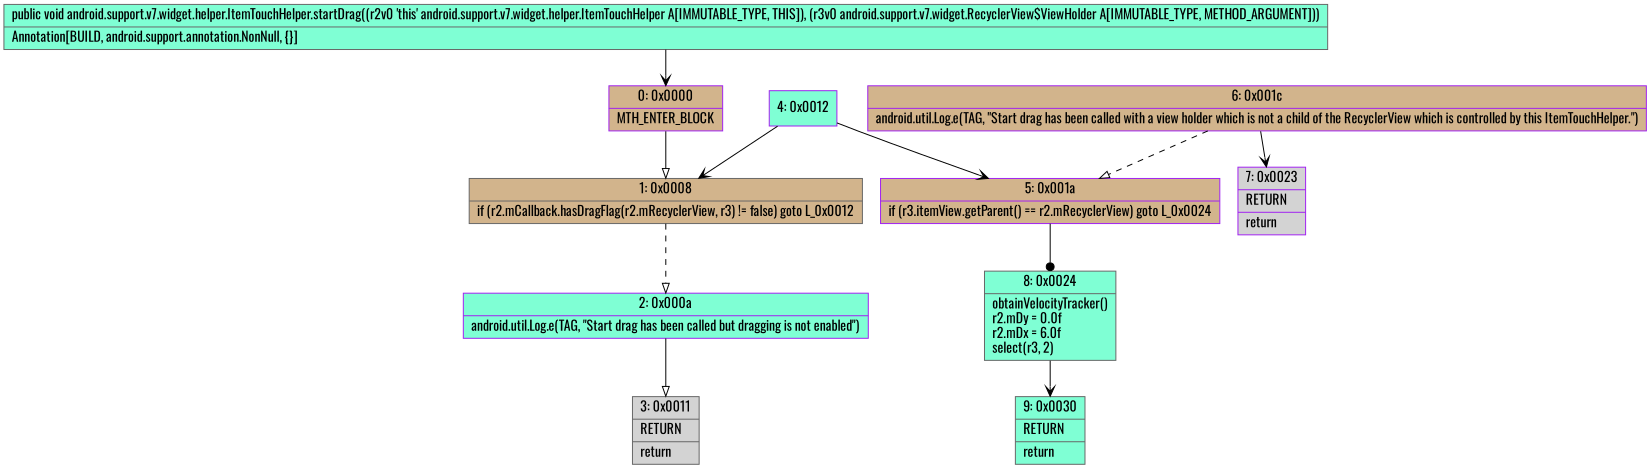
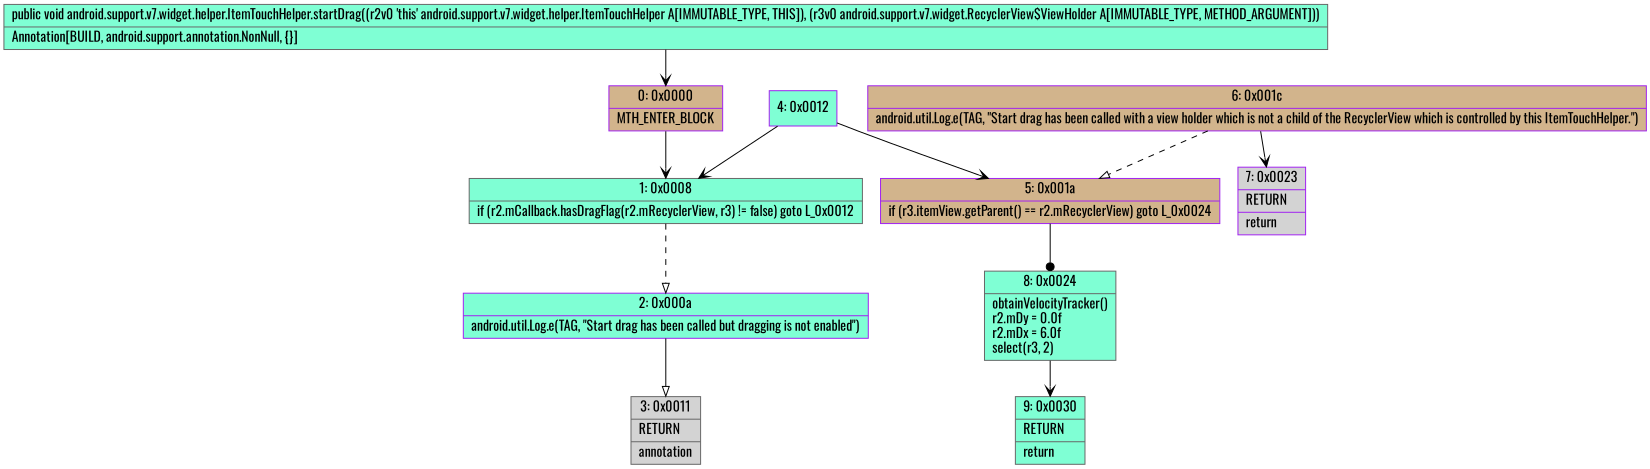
edge "0: 0x0000" -> "1: 0x0008": arrowhead onormal -> vee
node "1: 0x0008": fillcolor tan -> aquamarine
node "3: 0x0011": text "return" -> "annotation"
